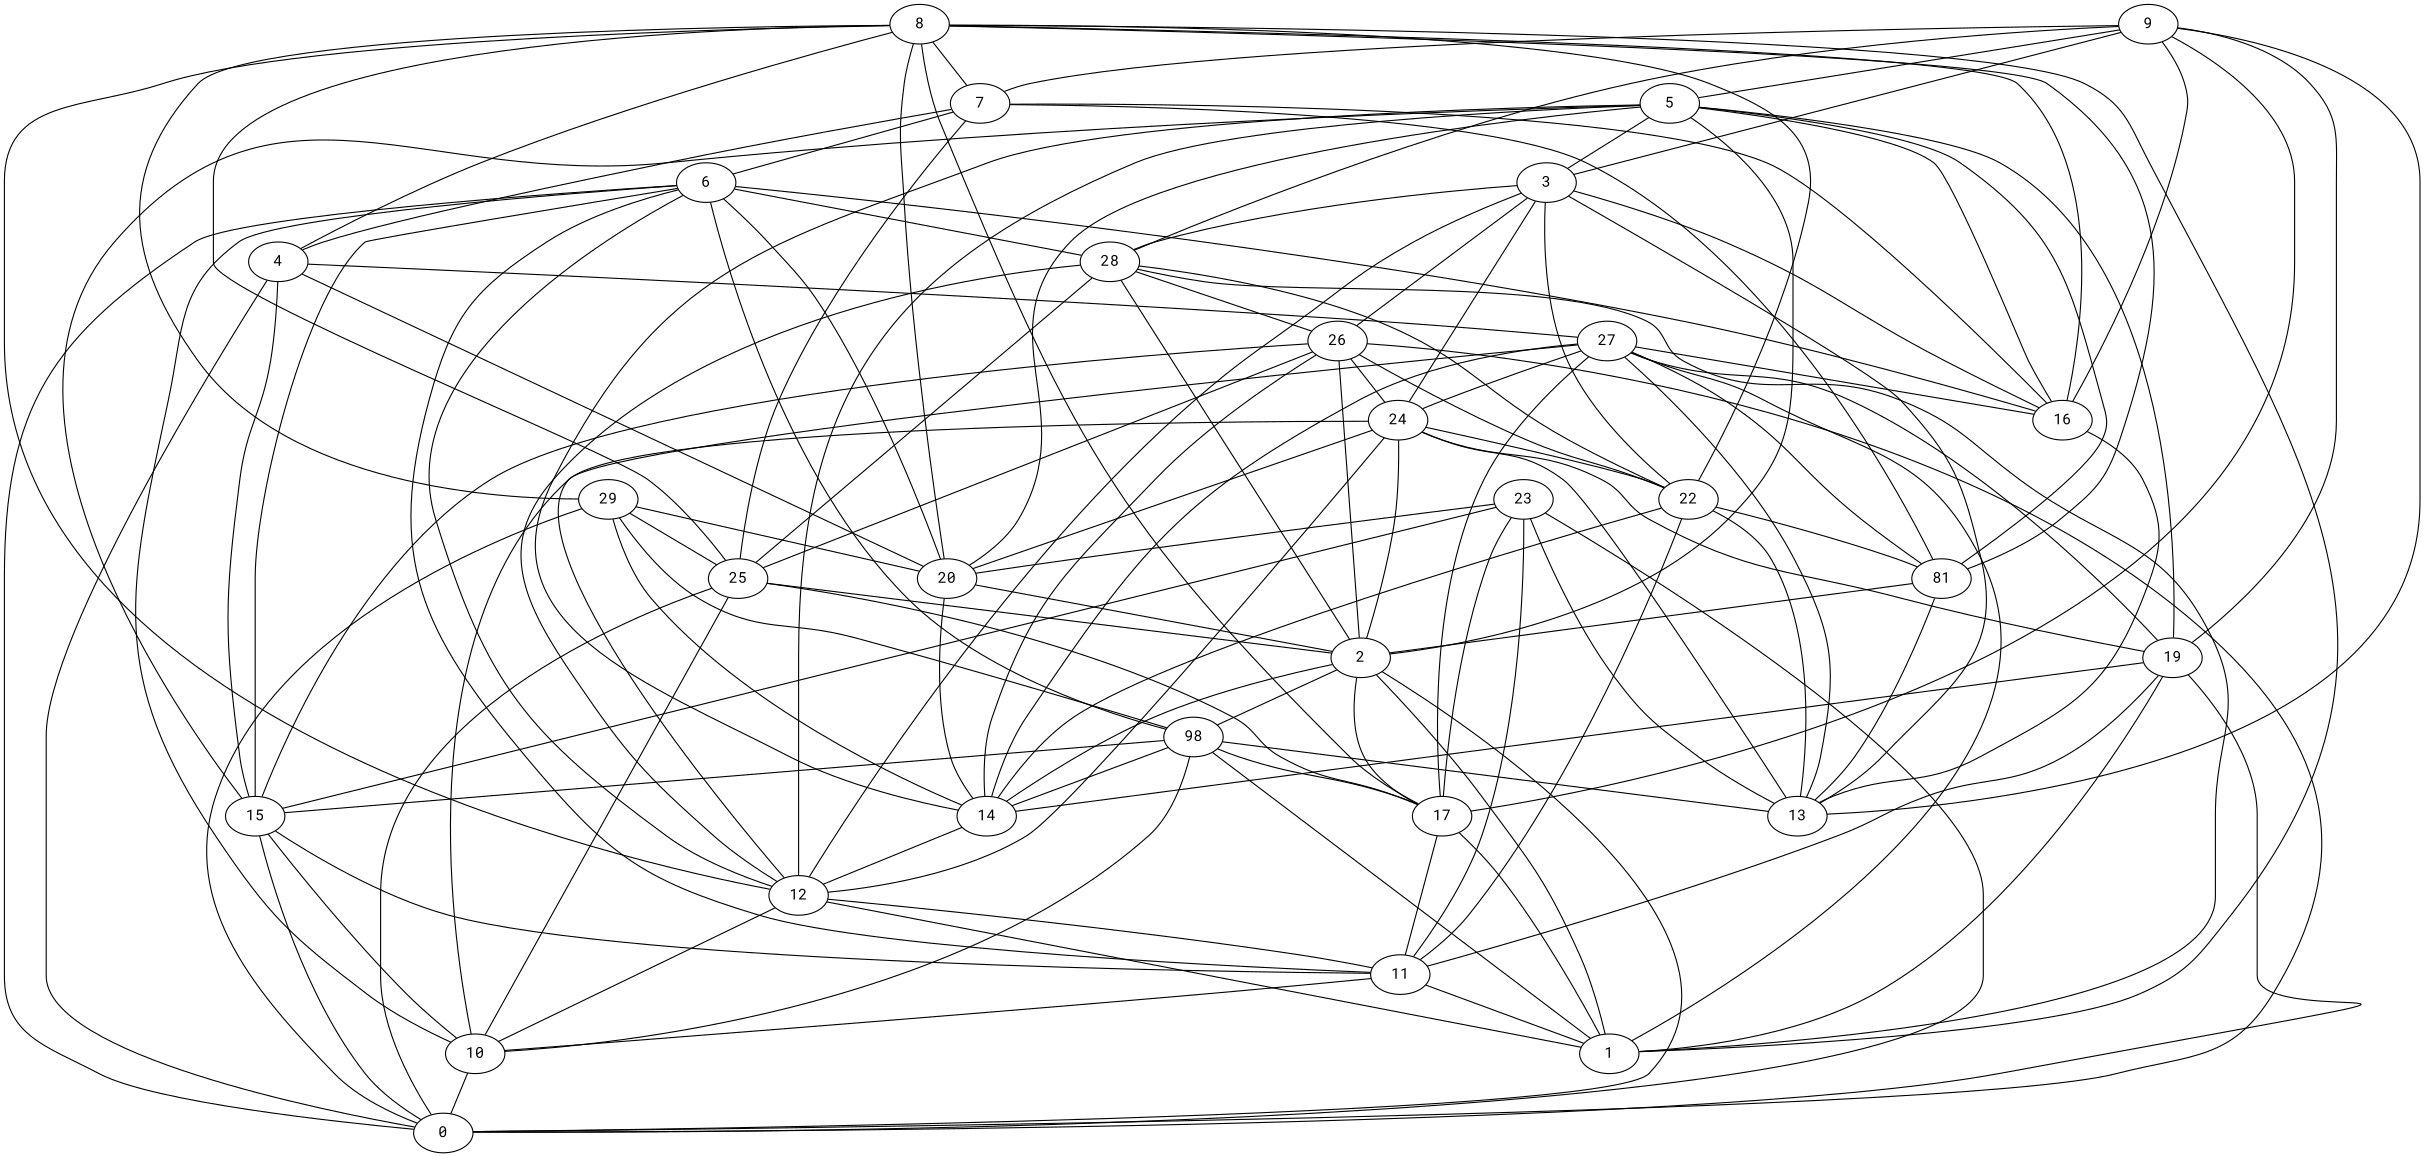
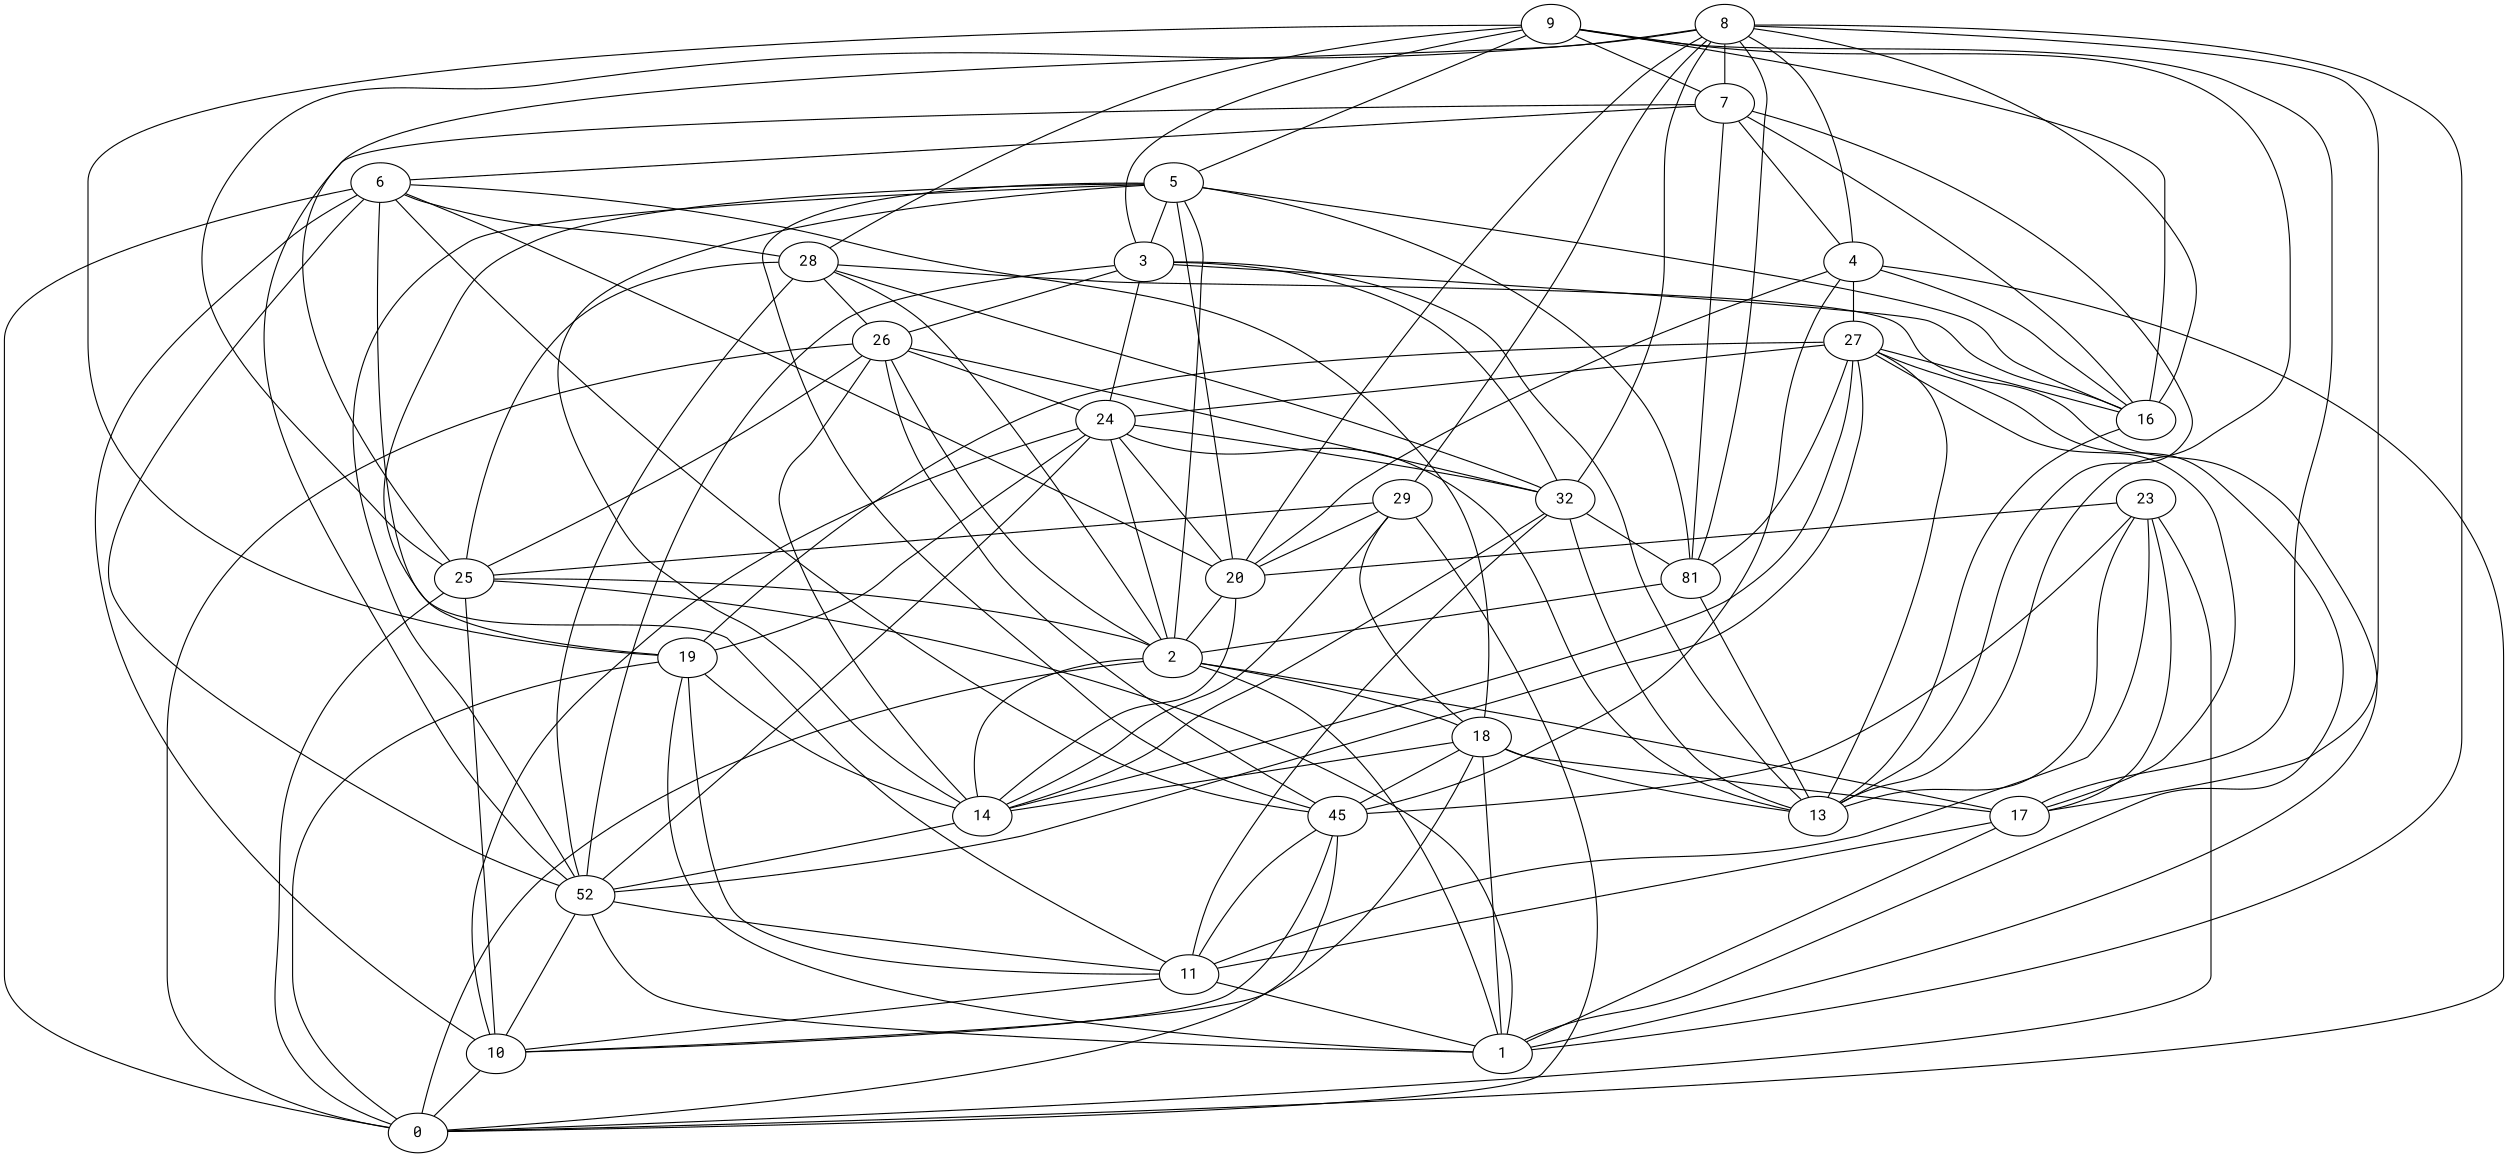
edge "3" -- "28": removed
edge "6" -- "16": now "4" -- "16"
edge "7" -- "13": added
node "22": label "22" -> "32"
edge "25" -- "17": now "25" -- "1"
node "98": label "98" -> "18"
node "15": label "15" -> "45"
node "12": label "12" -> "52"
